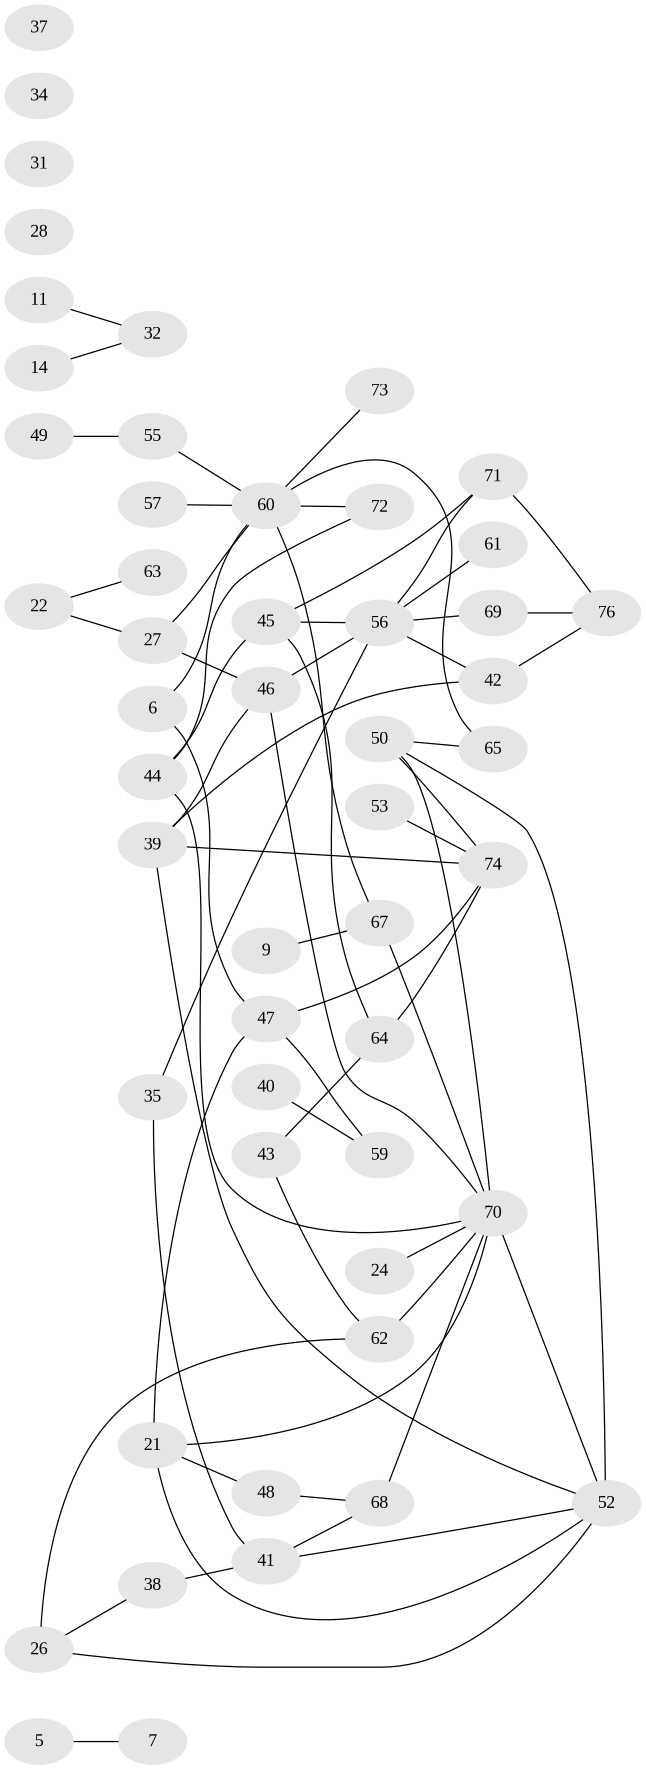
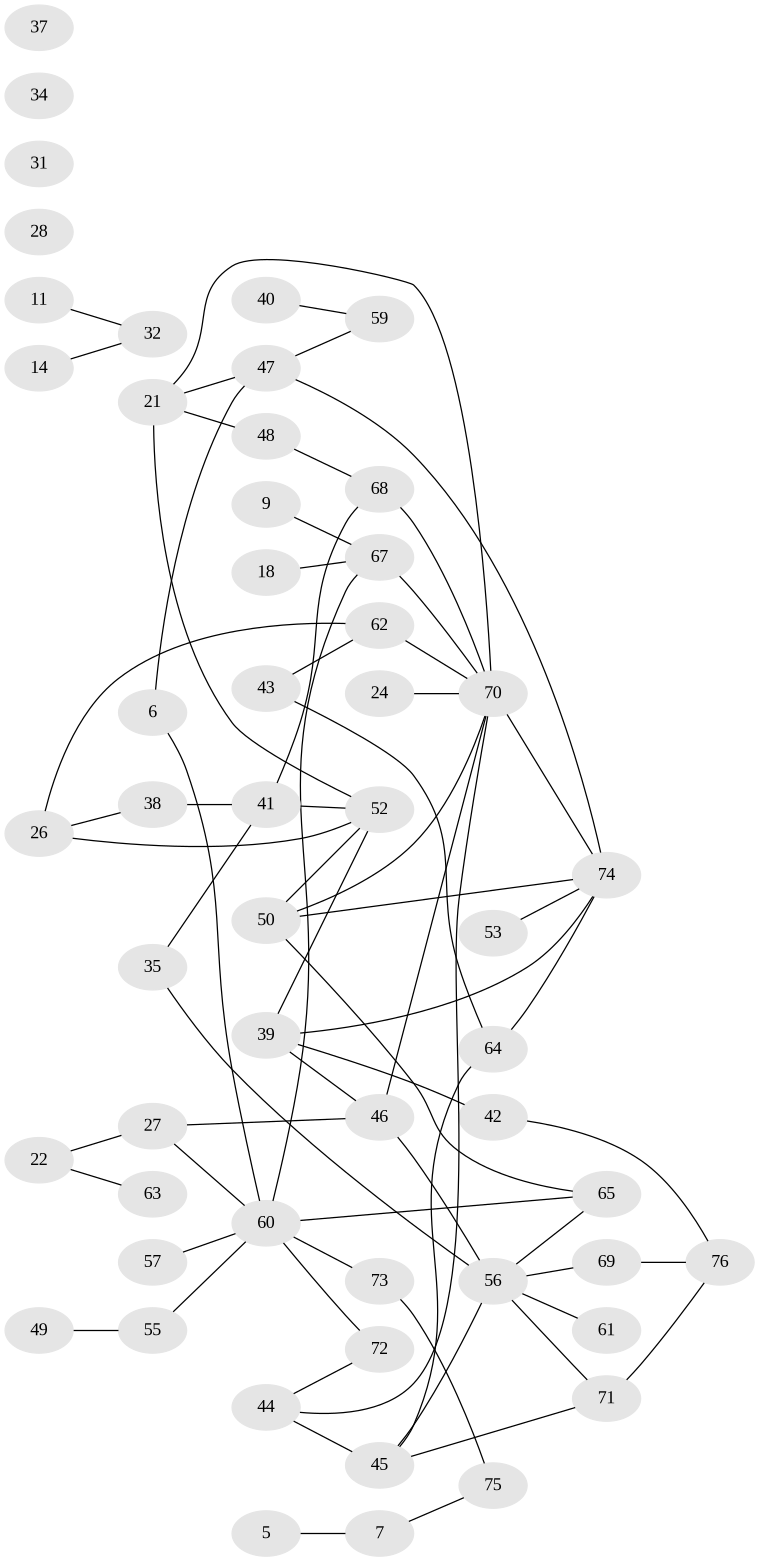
node "18": added
edge "56" -- "42": now "56" -- "65"
edge "70" -- "52": now "70" -- "74"
node "75": added
